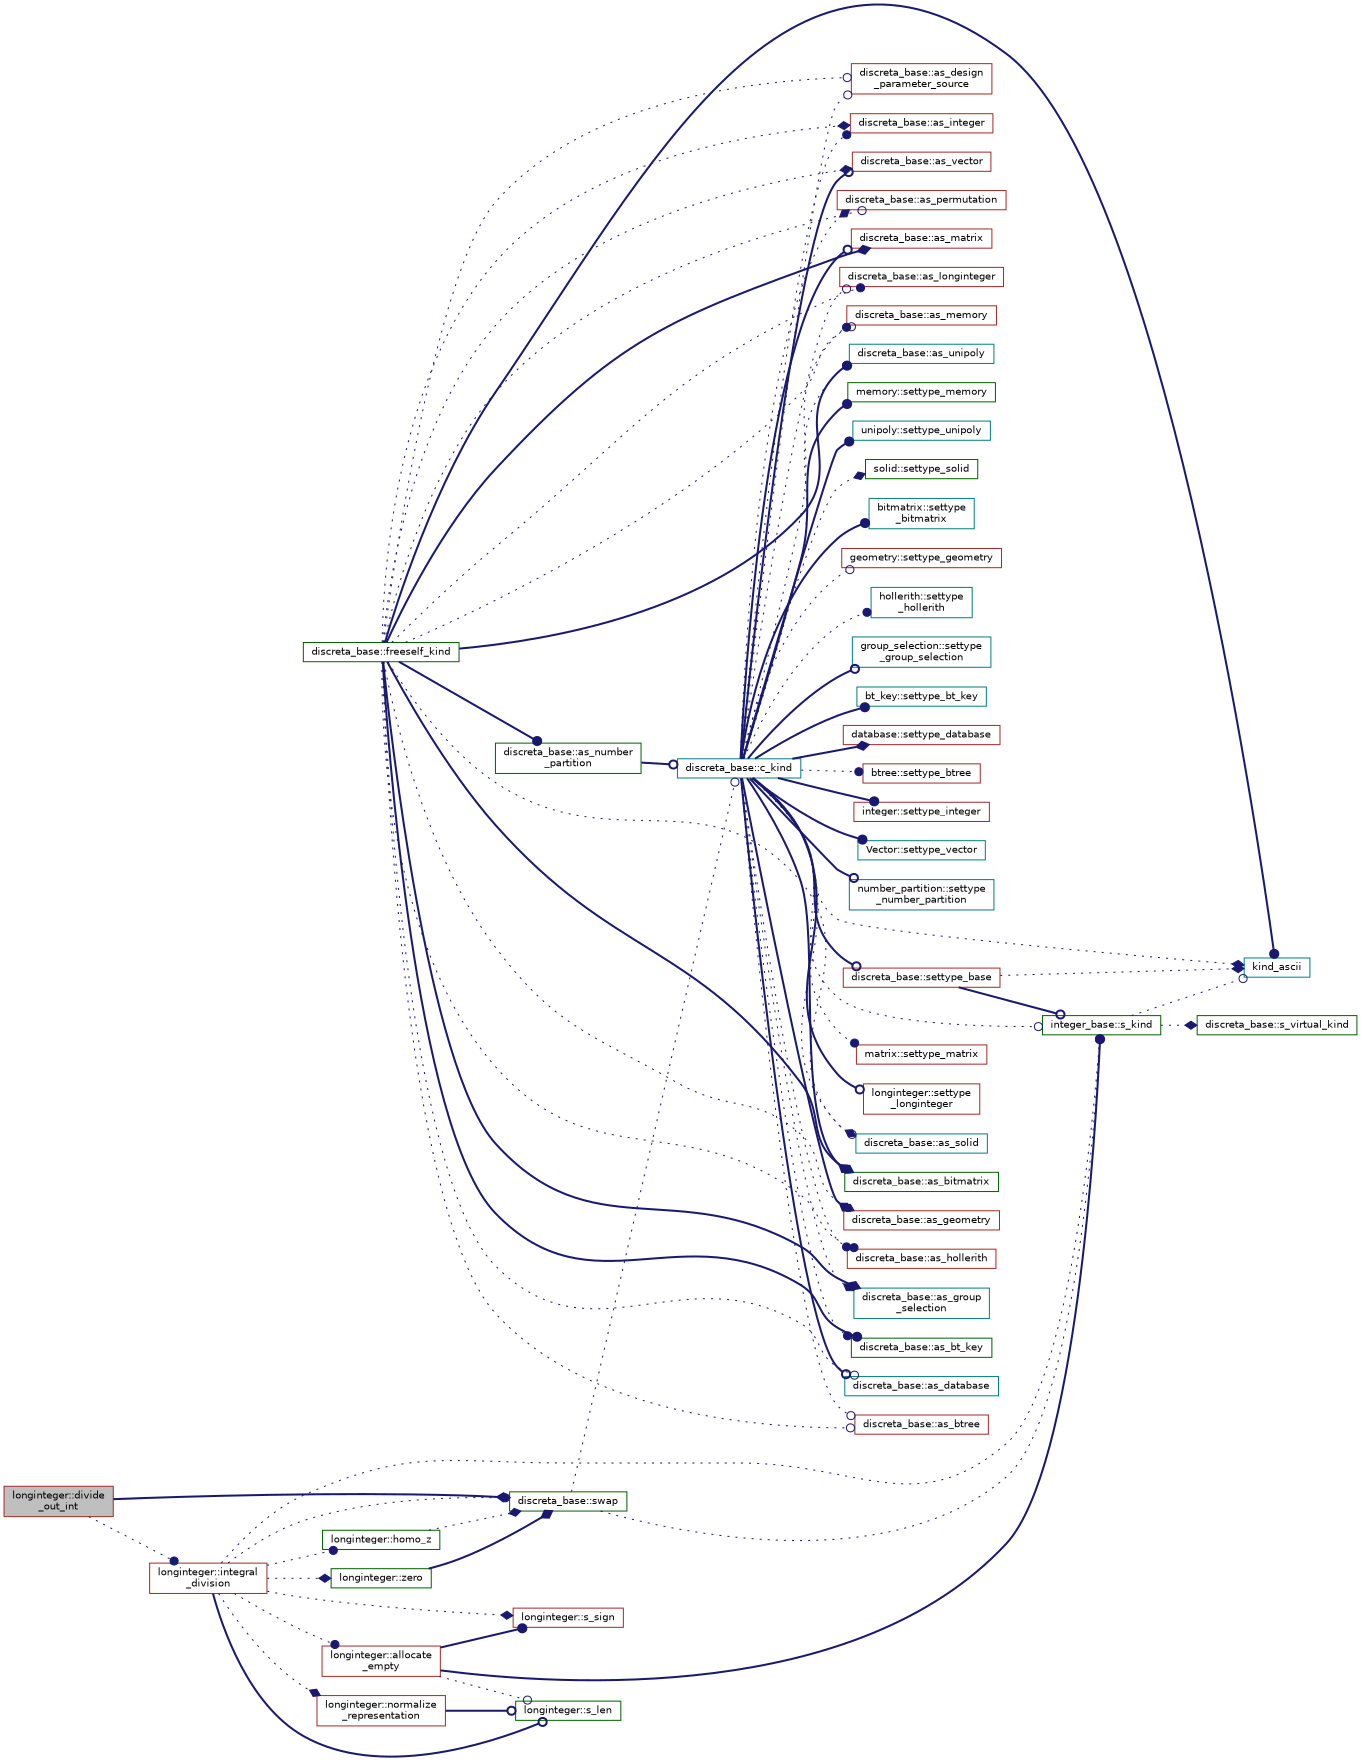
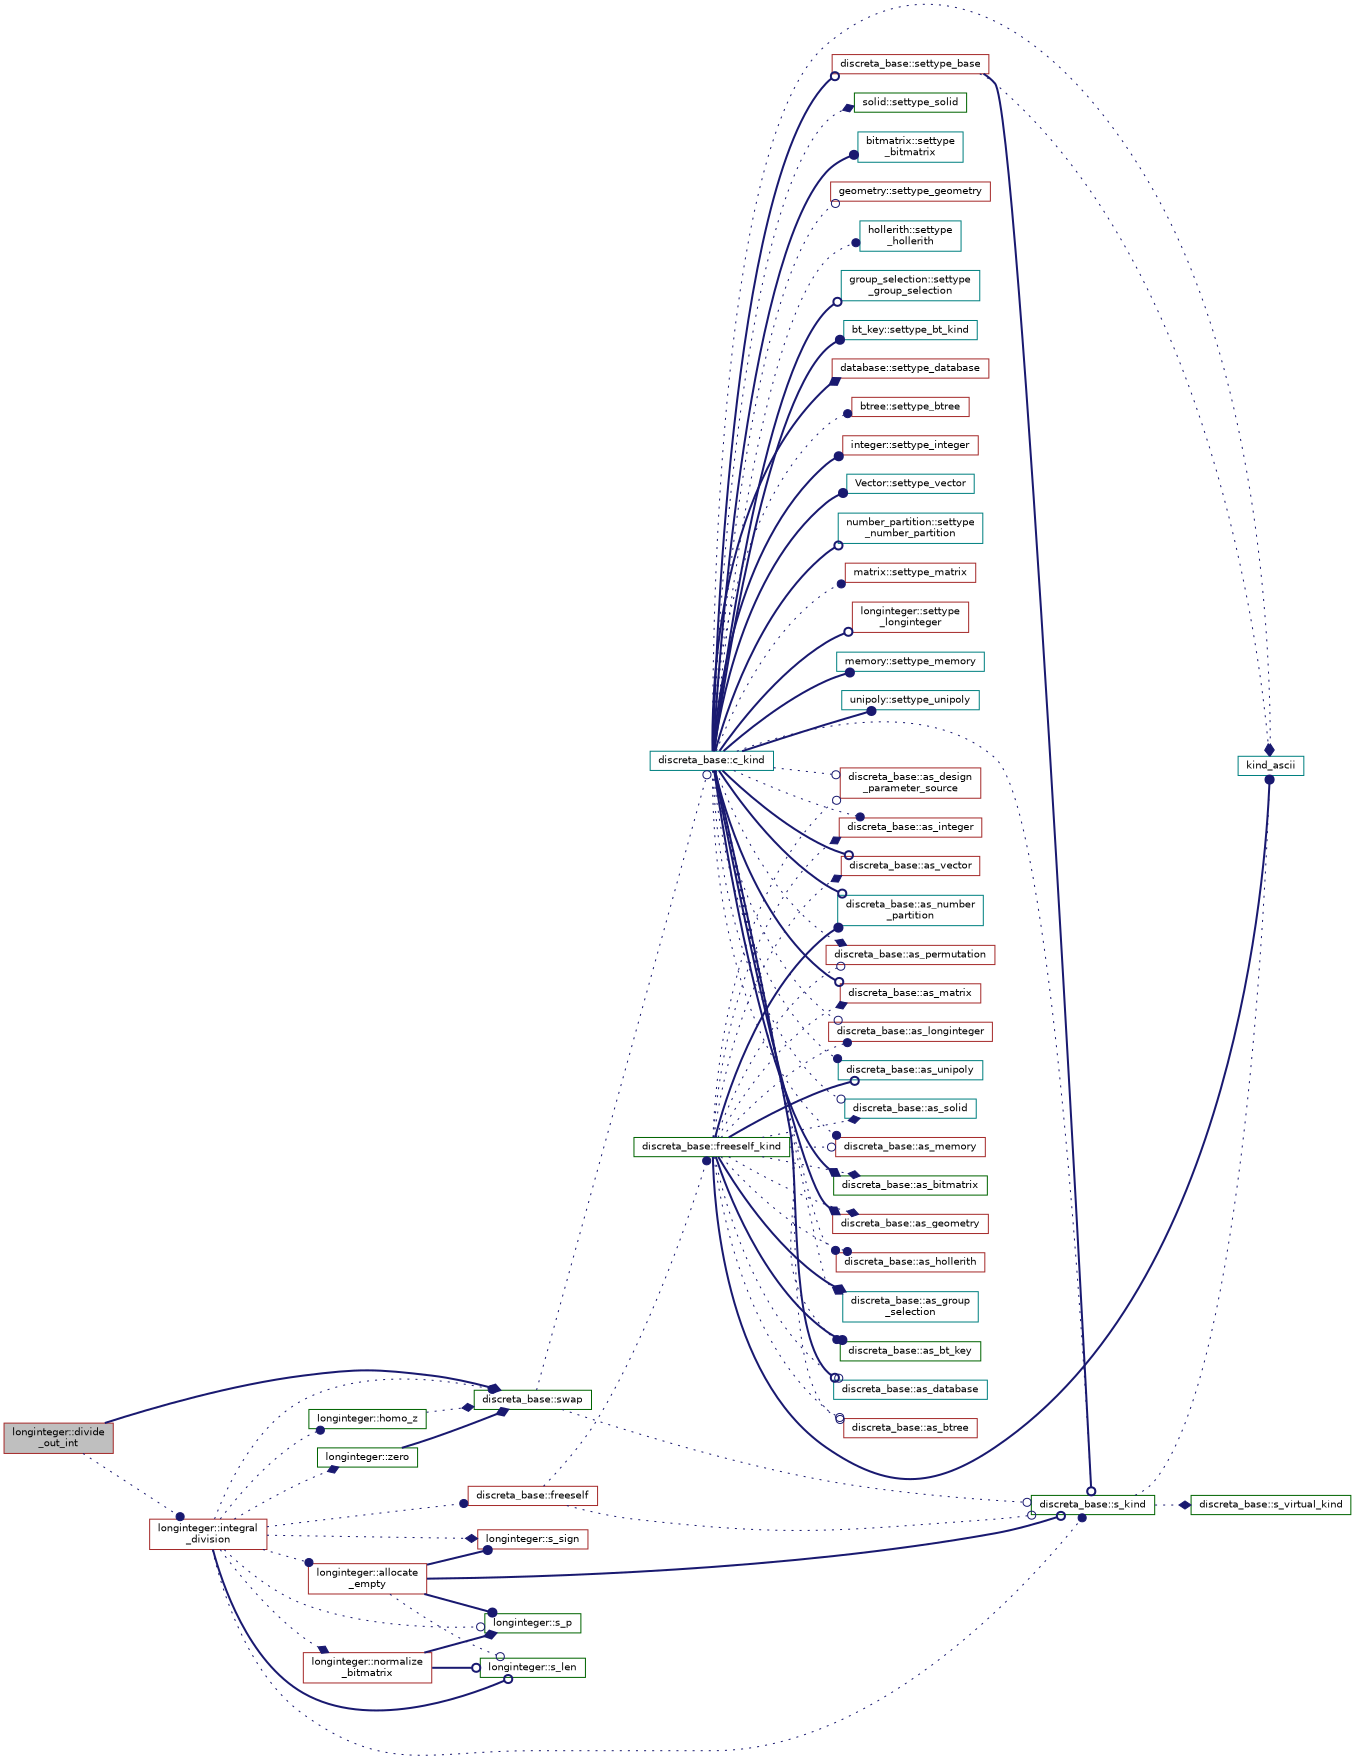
edge "discreta_base::freeself_kind" -> "discreta_base::as_matrix": style bold -> dotted
node "memory::settype_memory": color darkgreen -> teal
node "bt_key::settype_bt_key": label "bt_key::settype_bt_key" -> "bt_key::settype_bt_kind"
node "discreta_base::as_number _partition": color darkgreen -> teal
edge "discreta_base::as_number _partition" -> "discreta_base::c_kind": reversed
edge "discreta_base::freeself_kind" -> "discreta_base::as_bitmatrix": style bold -> dotted
node "integer_base::s_kind": label "integer_base::s_kind" -> "discreta_base::s_kind"
node "discreta_base::freeself": added
node "longinteger::s_p": added
node "longinteger::normalize _representation": label "longinteger::normalize _representation" -> "longinteger::normalize _bitmatrix"
